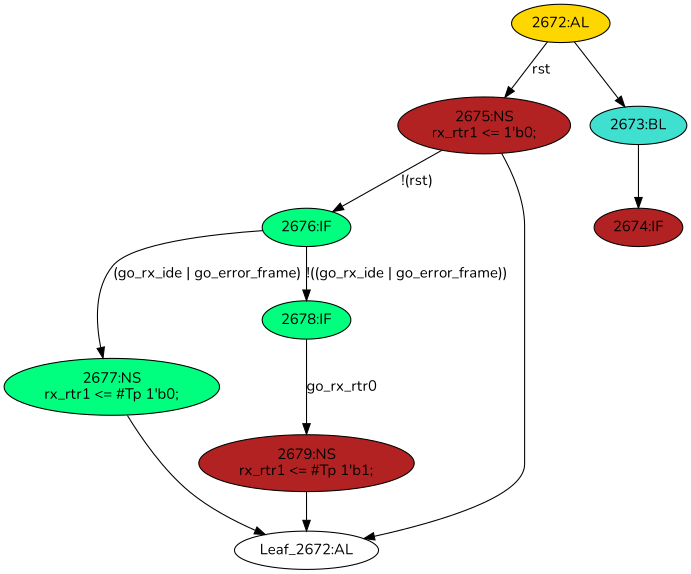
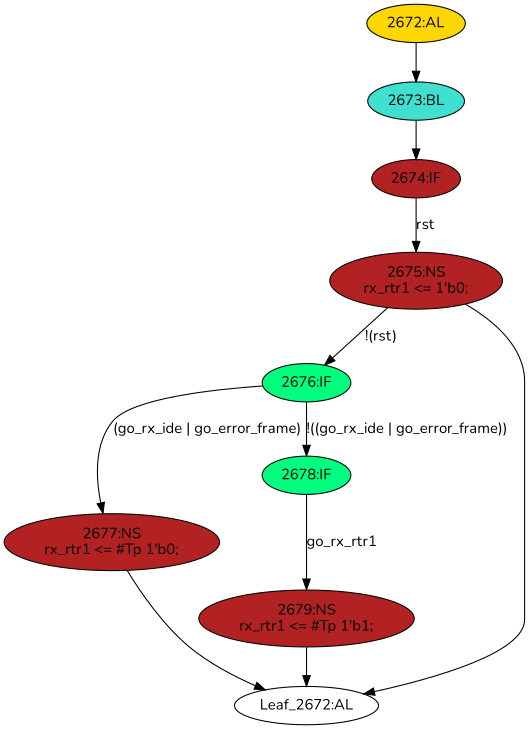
edge "2672:AL" -> "2675:NS rx_rtr1 <= 1'b0;": now "2674:IF" -> "2675:NS rx_rtr1 <= 1'b0;"
node "2677:NS rx_rtr1 <= #Tp 1'b0;": fillcolor springgreen -> firebrick
edge "2678:IF" -> "2679:NS rx_rtr1 <= #Tp 1'b1;": label "go_rx_rtr0" -> "go_rx_rtr1"
